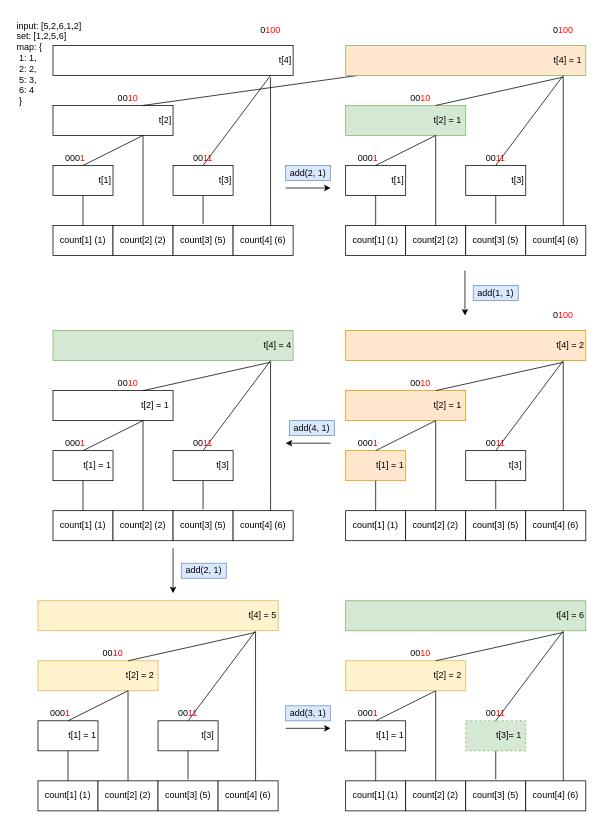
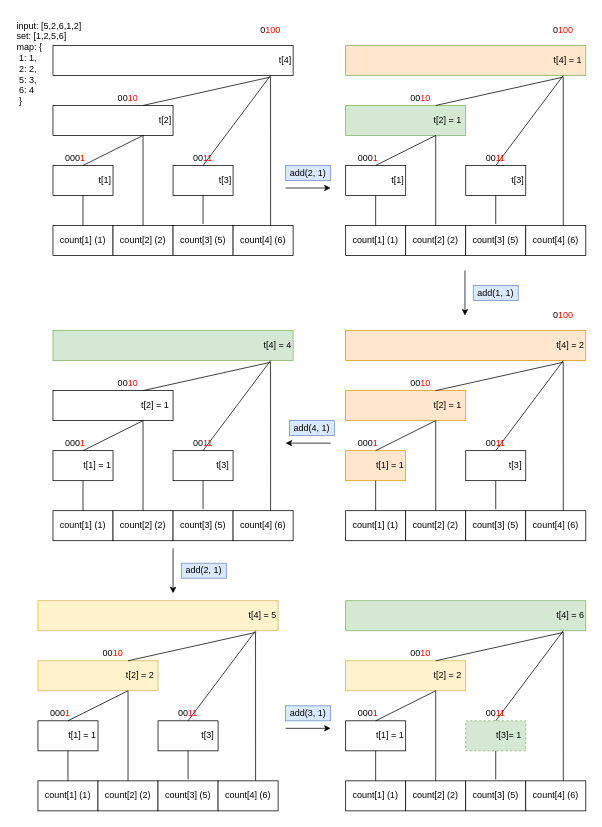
edge "t[4] = 1" -- "t[2]": now "t[4]" -- "t[2]"
